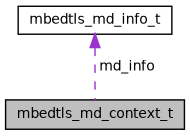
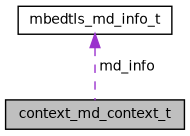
node "mbedtls_md_context_t": label "mbedtls_md_context_t" -> "context_md_context_t"
